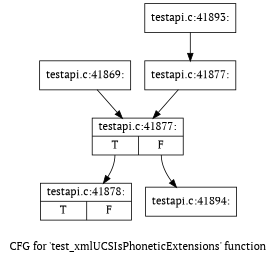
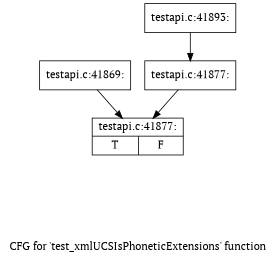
node "testapi.c:41878:": removed
node "testapi.c:41894:": removed
